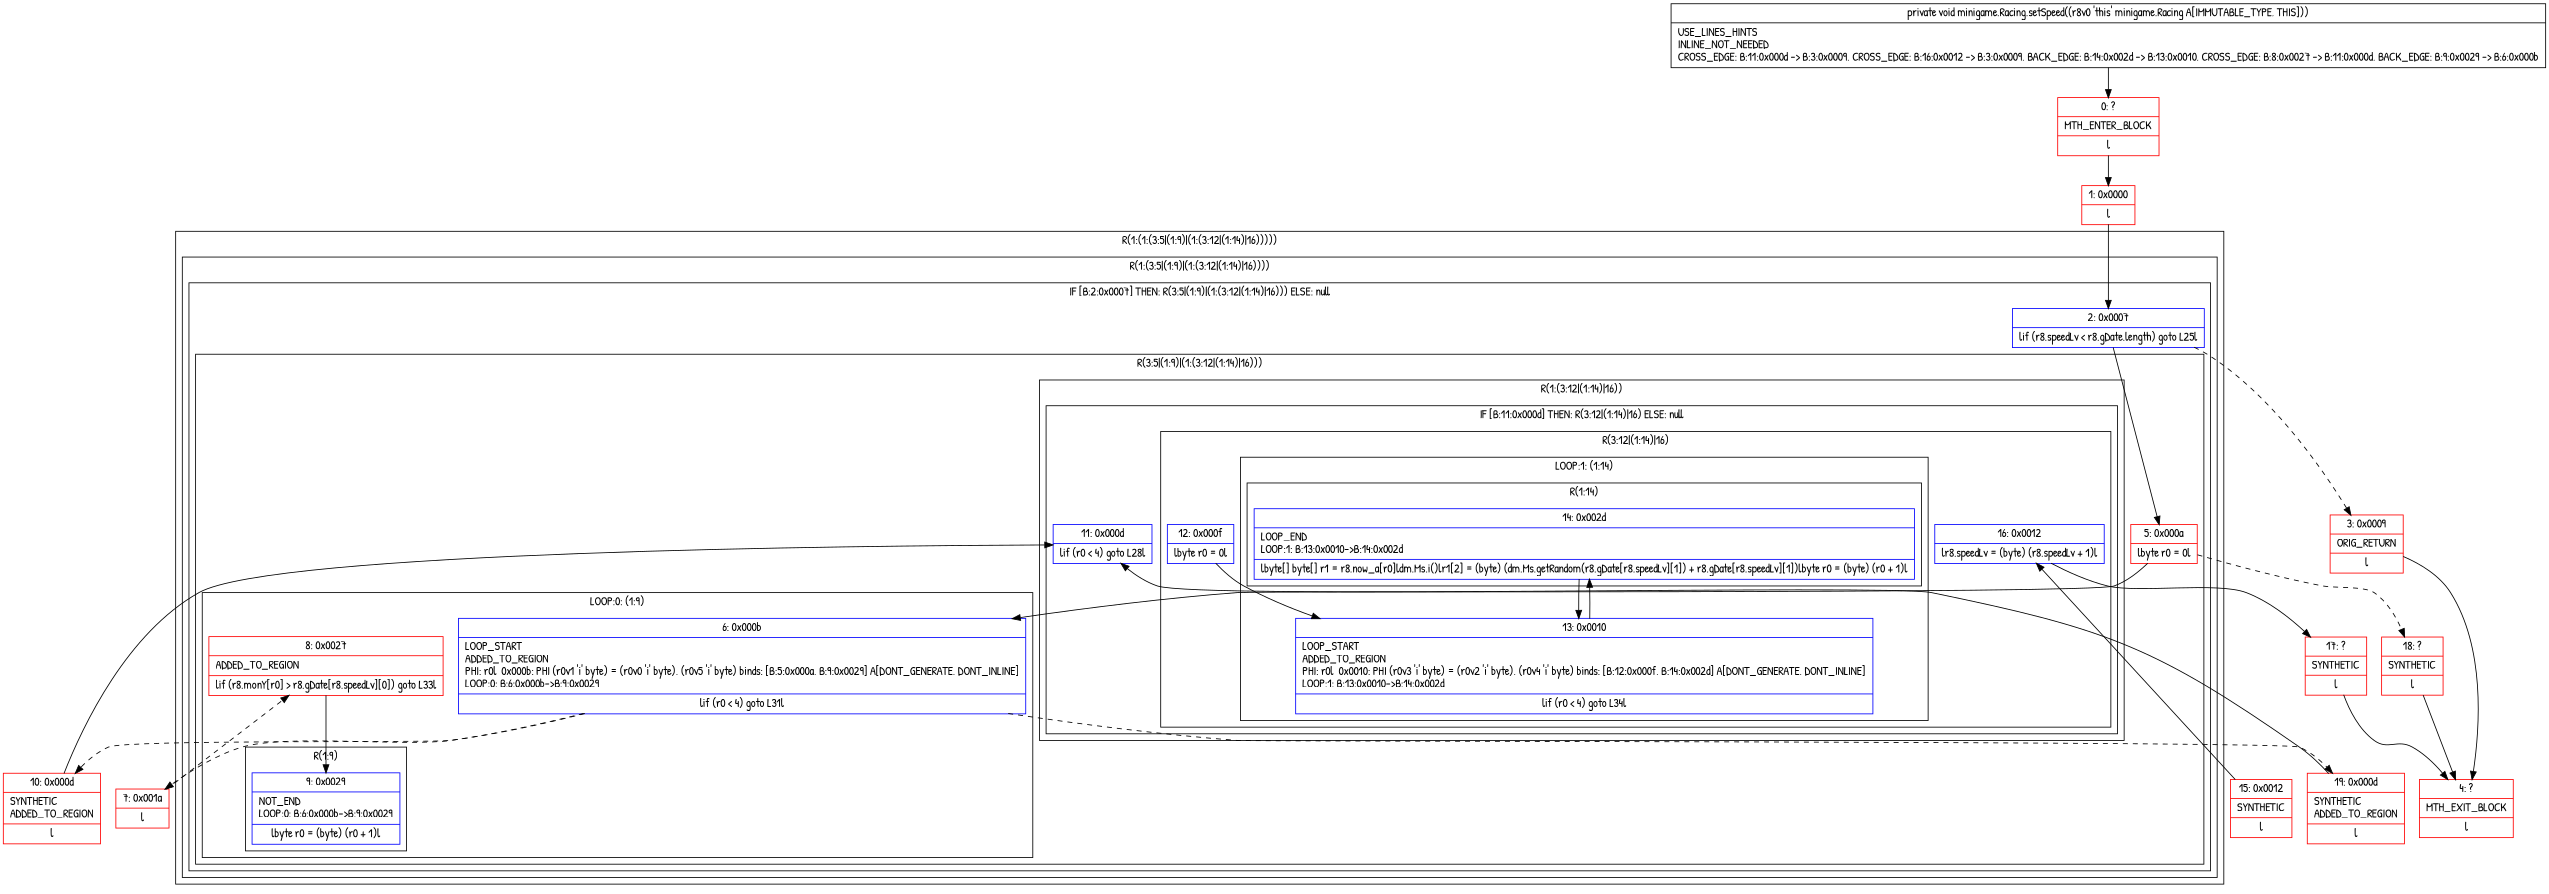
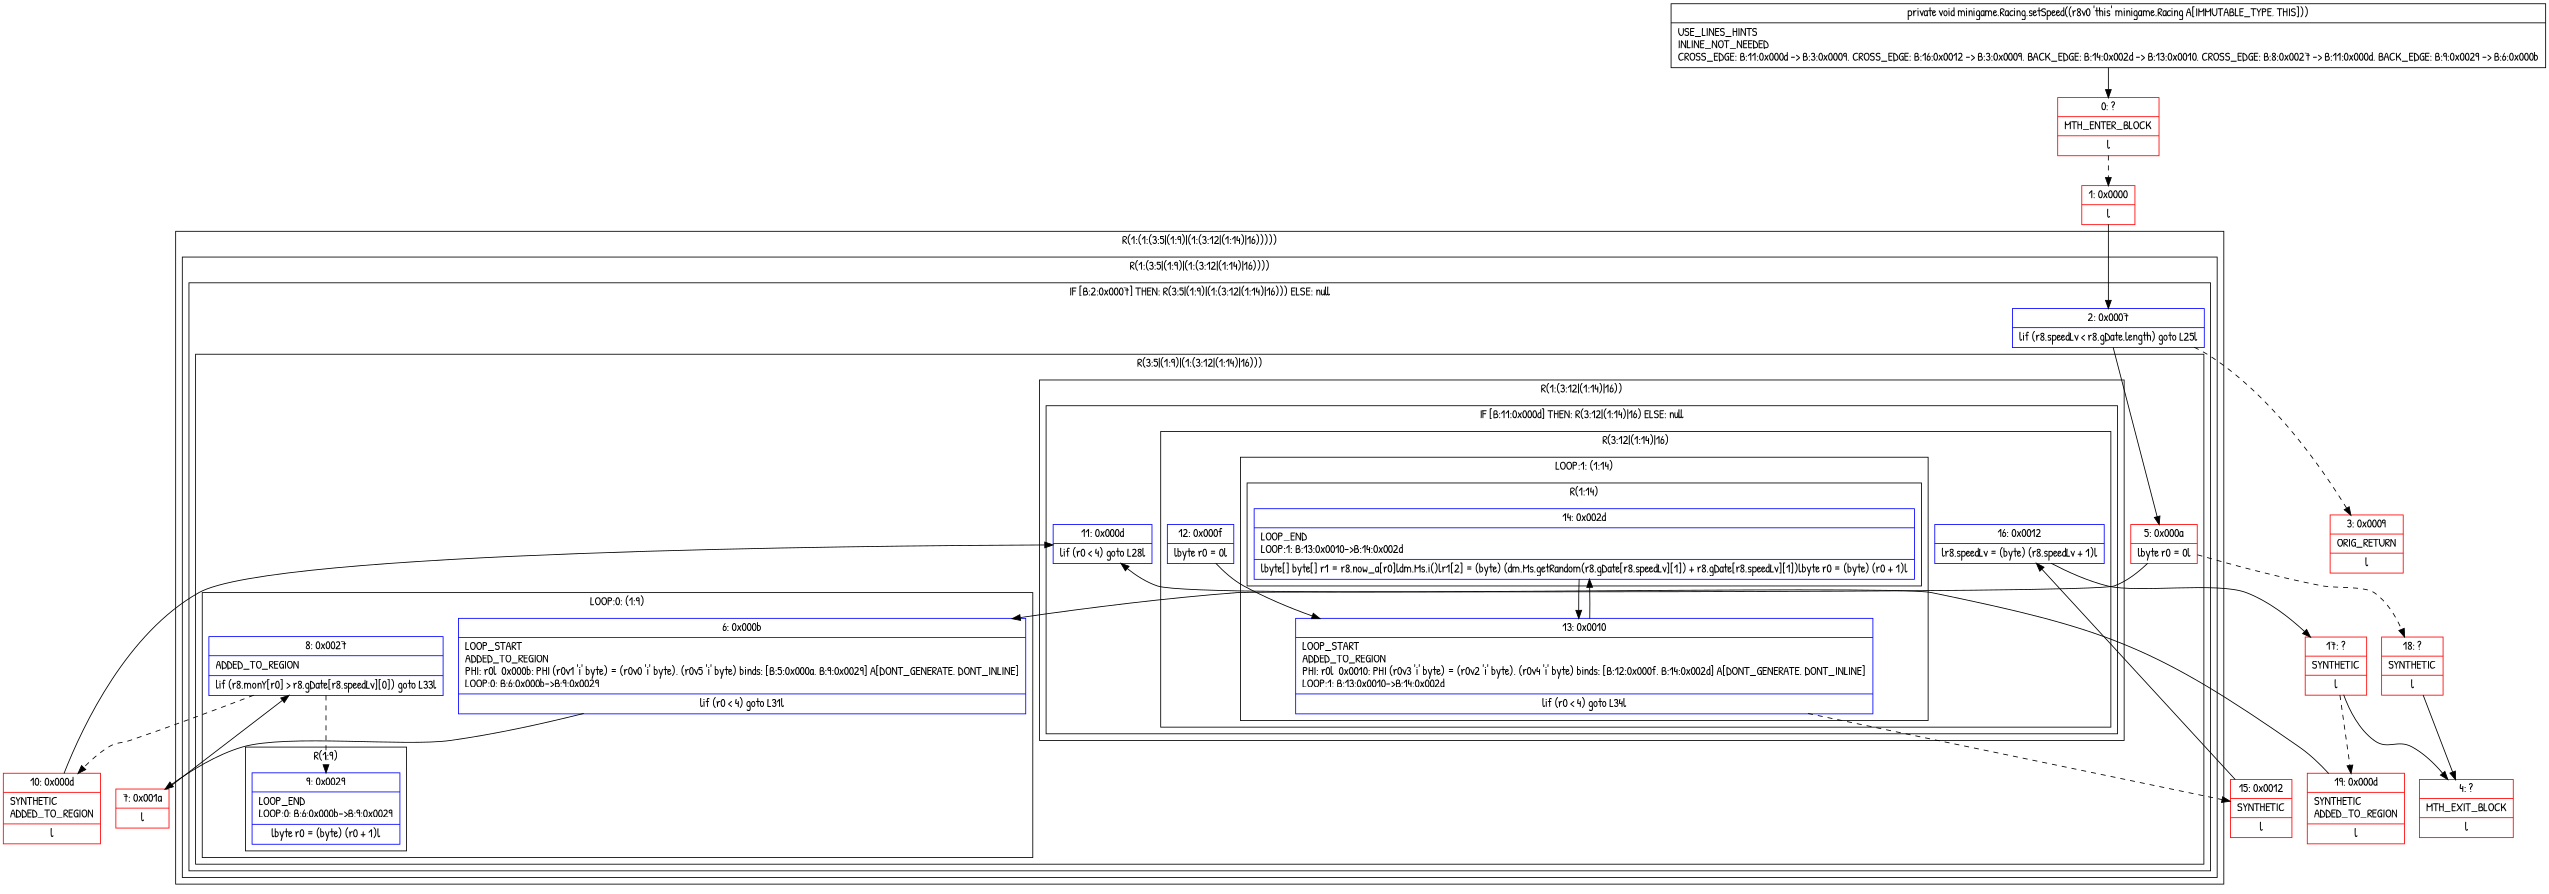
edge "0: ?" -> "1: 0x0000": style solid -> dashed
edge "3: 0x0009" -> "4: ?": removed
node "8: 0x0027": color red -> blue
edge "8: 0x0027" -> "9: 0x0029": style solid -> dashed
edge "6: 0x000b" -> "10: 0x000d": now "8: 0x0027" -> "10: 0x000d"
edge "6: 0x000b" -> "7: 0x001a": style dashed -> solid
edge "6: 0x000b" -> "19: 0x000d": now "17: ?" -> "19: 0x000d"
edge "7: 0x001a" -> "8: 0x0027": style dashed -> solid
edge "13: 0x0010" -> "15: 0x0012": added
node "9: 0x0029": text "NOT_END" -> "LOOP_END"
